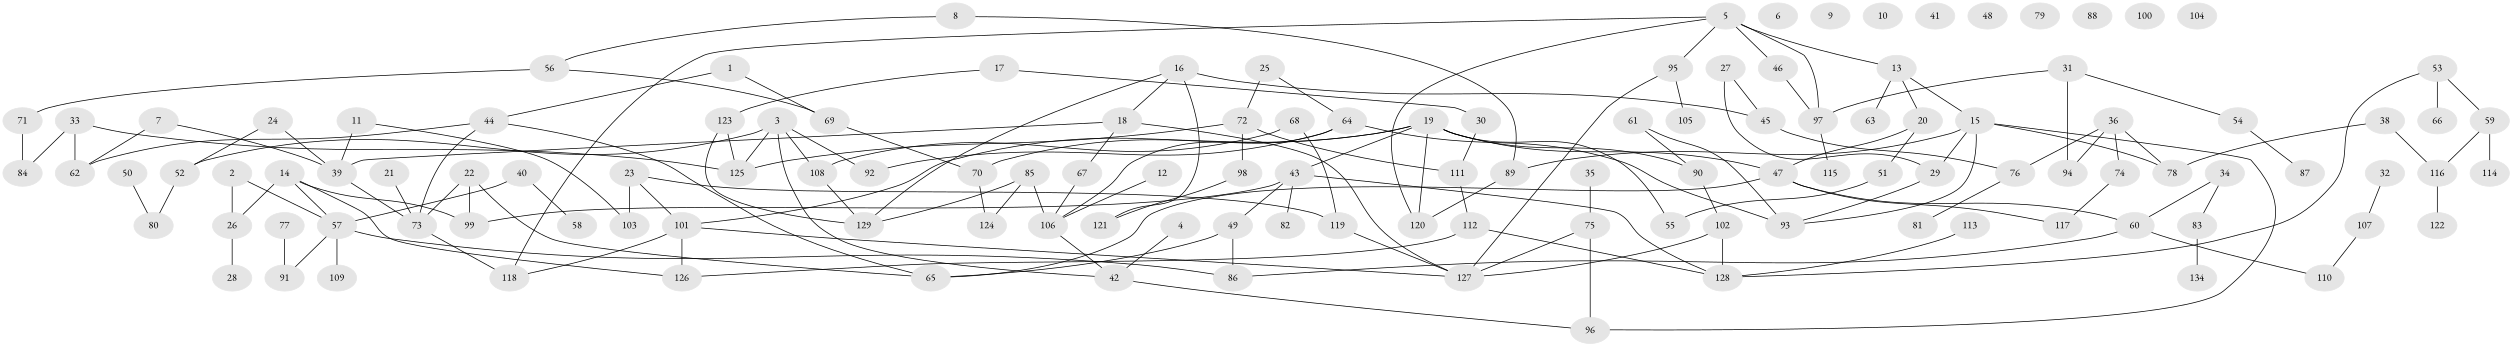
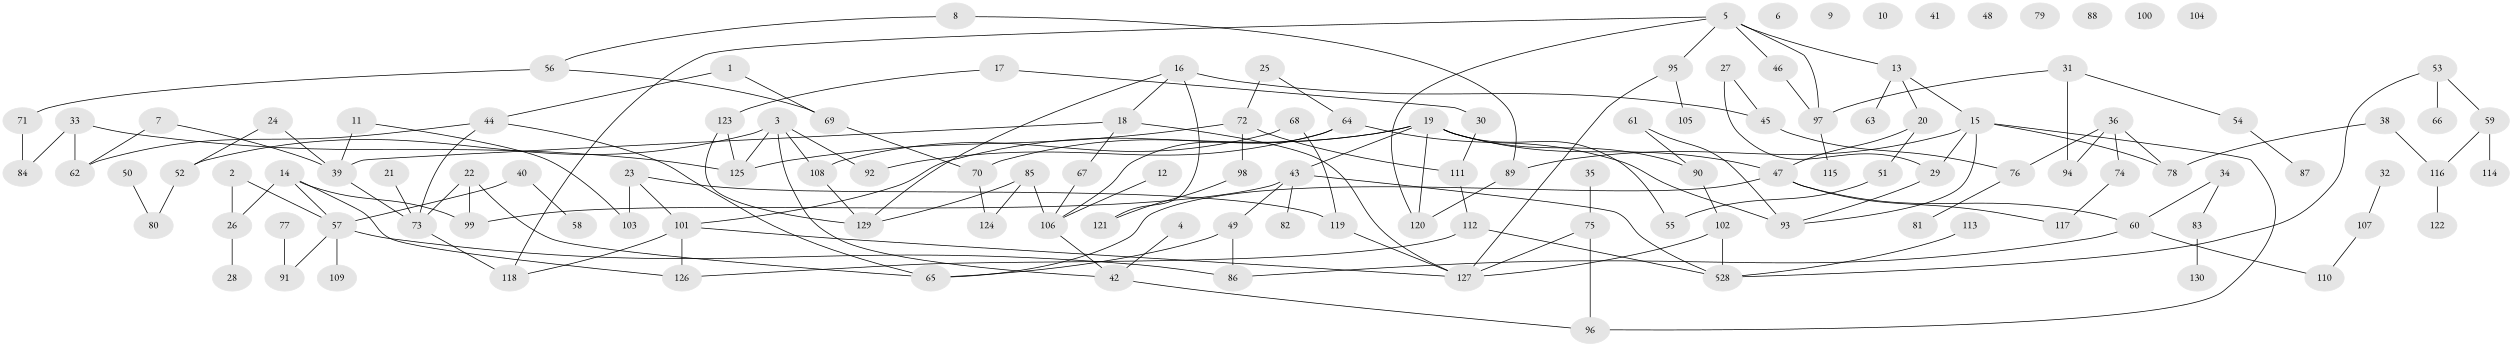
node "128": label "128" -> "528"
node "134": label "134" -> "130"
